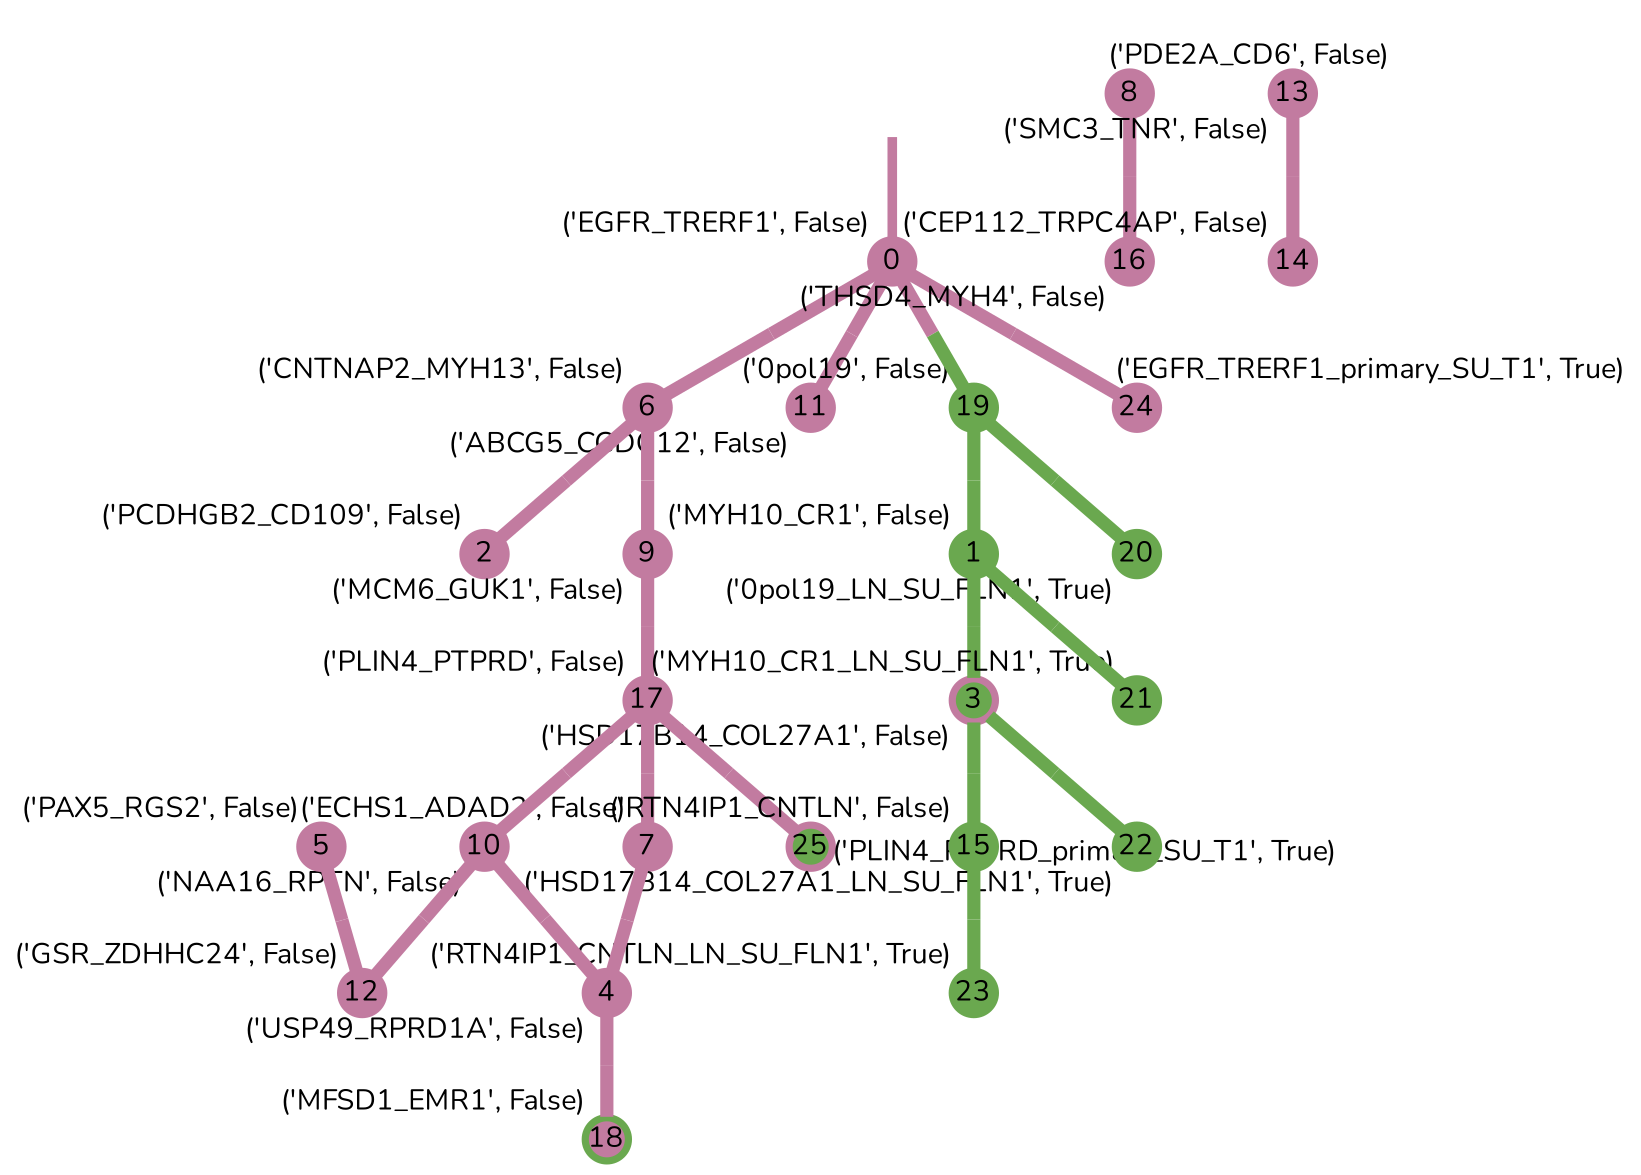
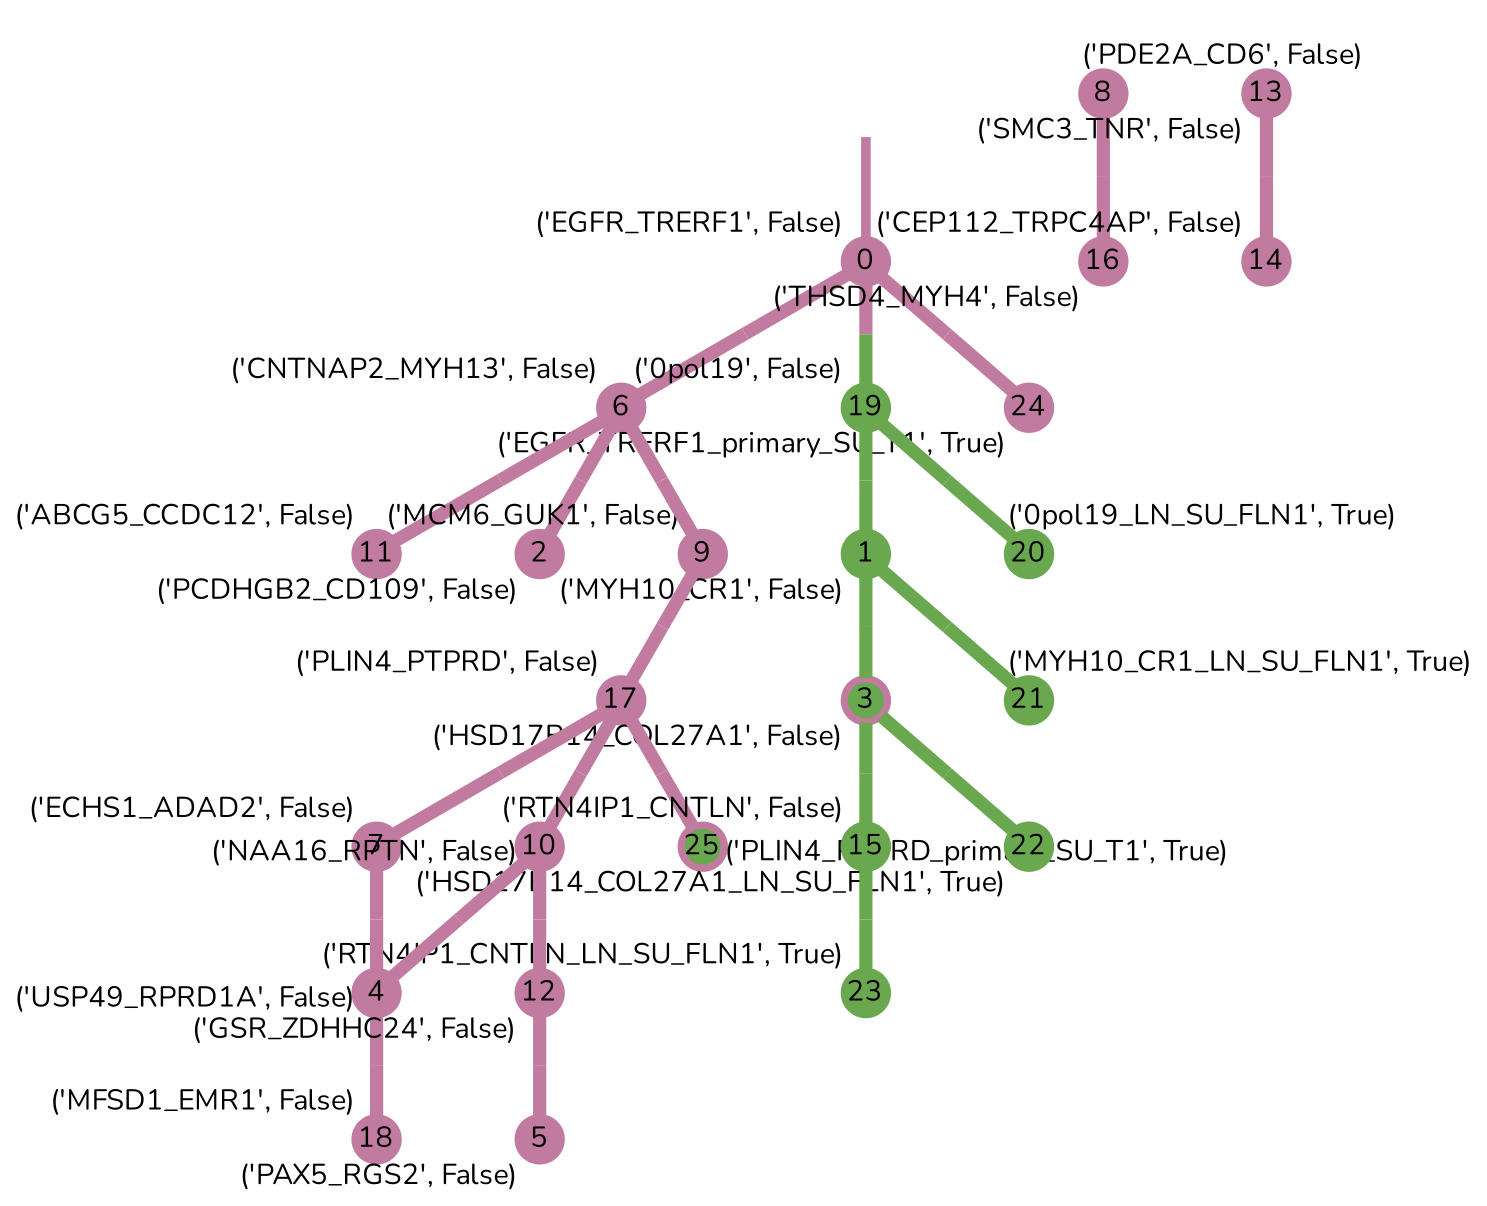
edge "0 ('EGFR_TRERF1', False)" -> "11 ('ABCG5_CCDC12', False)": now "6 ('CNTNAP2_MYH13', False)" -> "11 ('ABCG5_CCDC12', False)"
edge "5 ('PAX5_RGS2', False)" -> "12 ('GSR_ZDHHC24', False)": reversed
node "18 ('MFSD1_EMR1', False)": color #6aa84fff -> #c27ba0ff
